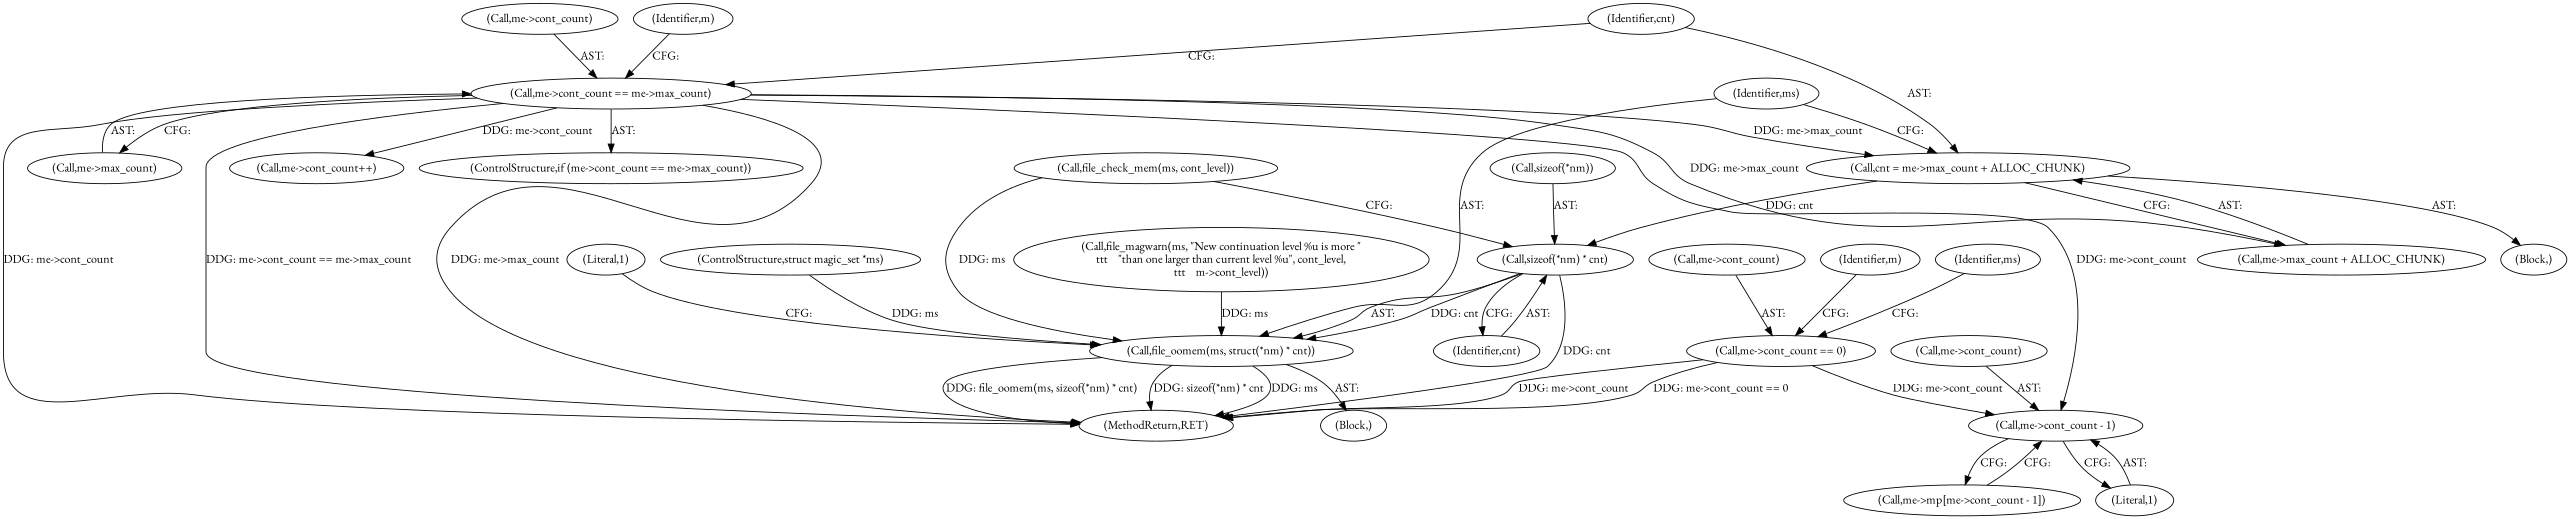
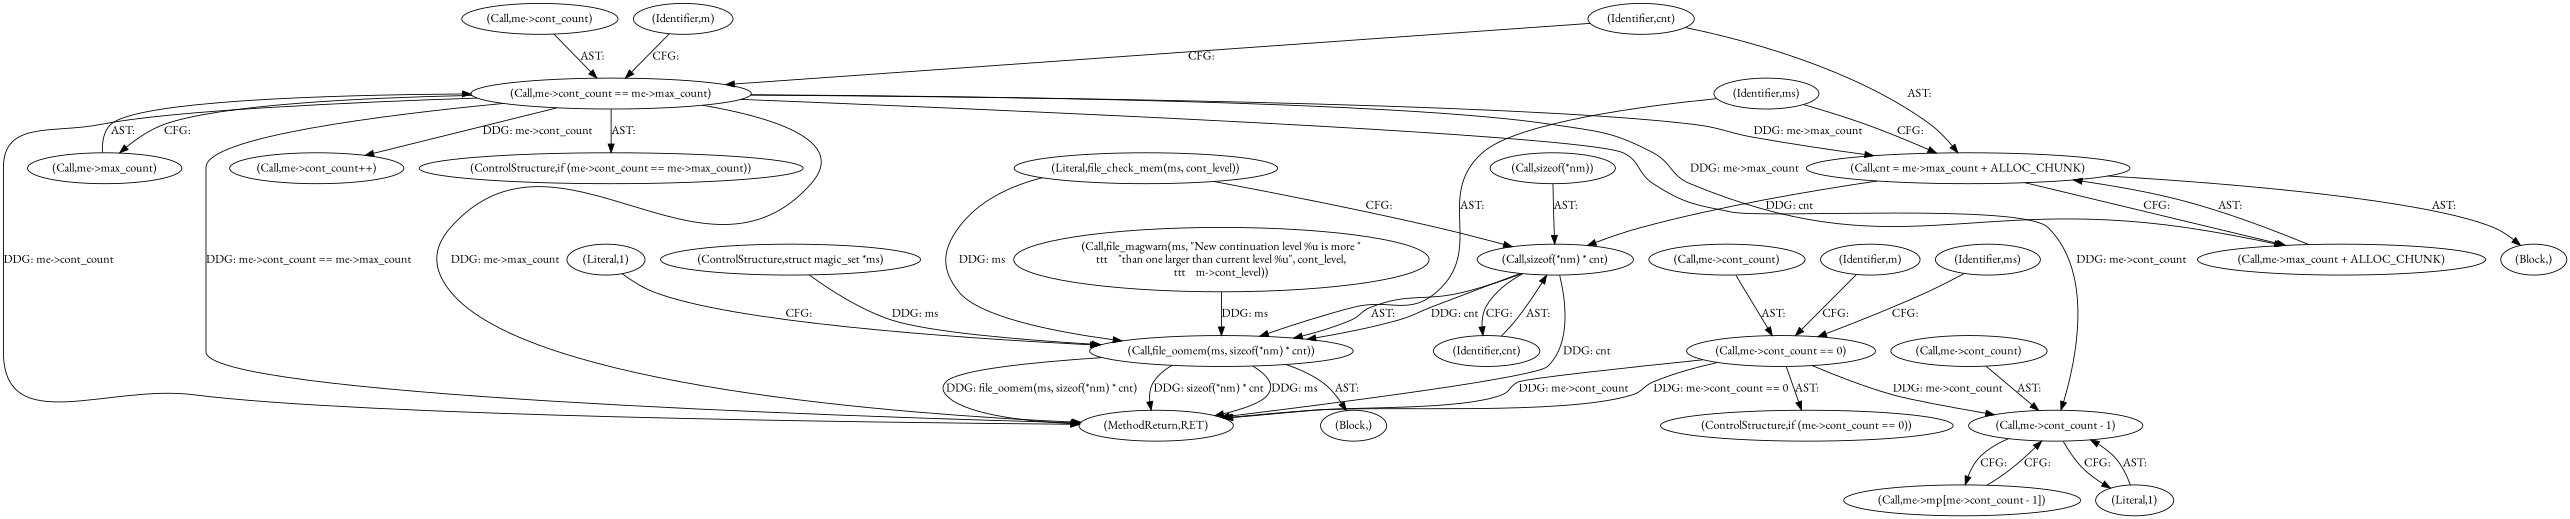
node "(Call,file_check_mem(ms, cont_level))": label "(Call,file_check_mem(ms, cont_level))" -> "(Literal,file_check_mem(ms, cont_level))"
node "(Call,file_oomem(ms, struct(*nm) * cnt))": label "(Call,file_oomem(ms, struct(*nm) * cnt))" -> "(Call,file_oomem(ms, sizeof(*nm) * cnt))"
node "(ControlStructure,if (me->cont_count == 0))": added
